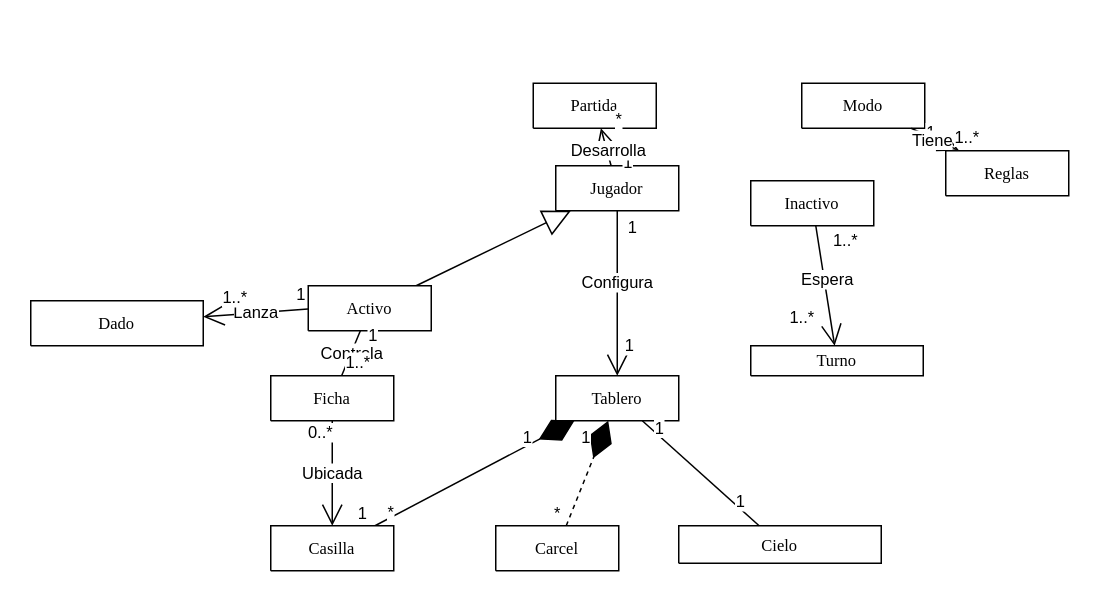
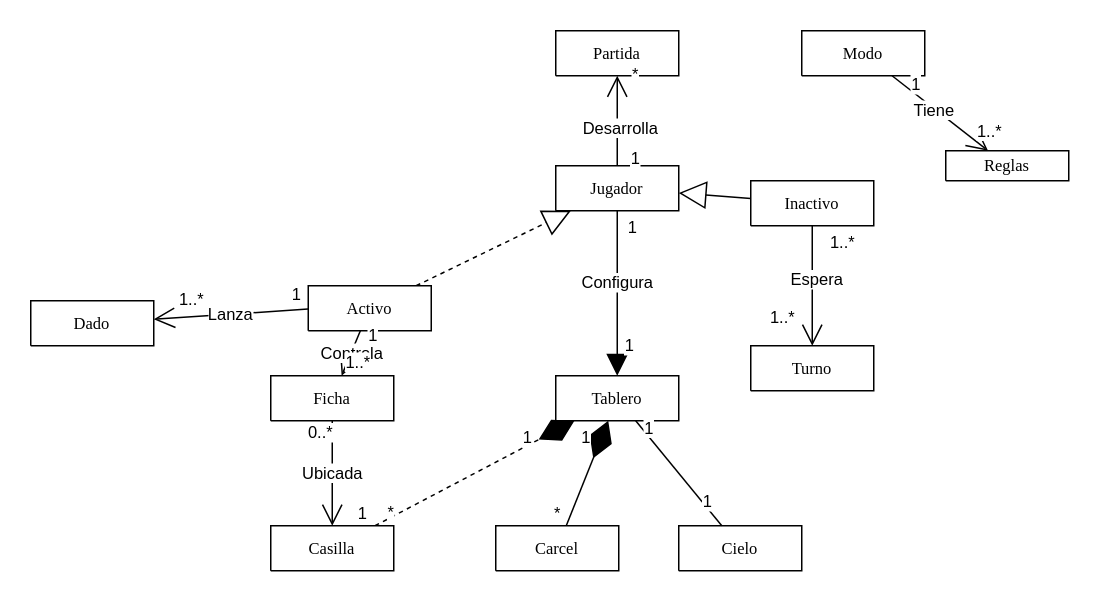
node "Partida": moved (595, 106) -> (617, 53)
node "Modo": moved (863, 106) -> (863, 53)
node "Reglas": size 123x45 -> 123x30
edge "Inactivo" -> "Jugador": added
edge "Activo" -> "Jugador": style solid -> dashed
node "Dado": size 173x45 -> 123x45
edge "Jugador" -> "Tablero": arrowhead open -> block
node "Turno": size 173x30 -> 123x45
edge "Activo" -- "Ficha": arrowhead none -> open
edge "Casilla" -> "Tablero": style solid -> dashed
edge "Carcel" -> "Tablero": style dashed -> solid
node "Cielo": size 203x38 -> 123x45
